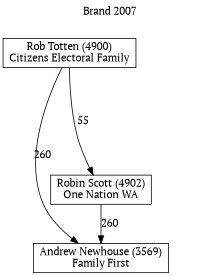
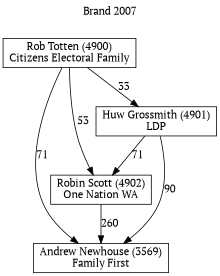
edge "Rob Totten (4900) Citizens Electoral Family" -> "Robin Scott (4902) One Nation WA": label "55" -> "53"
node "Huw Grossmith (4901) LDP": added
edge "Rob Totten (4900) Citizens Electoral Family" -> "Andrew Newhouse (3569) Family First": label "260" -> "71"
